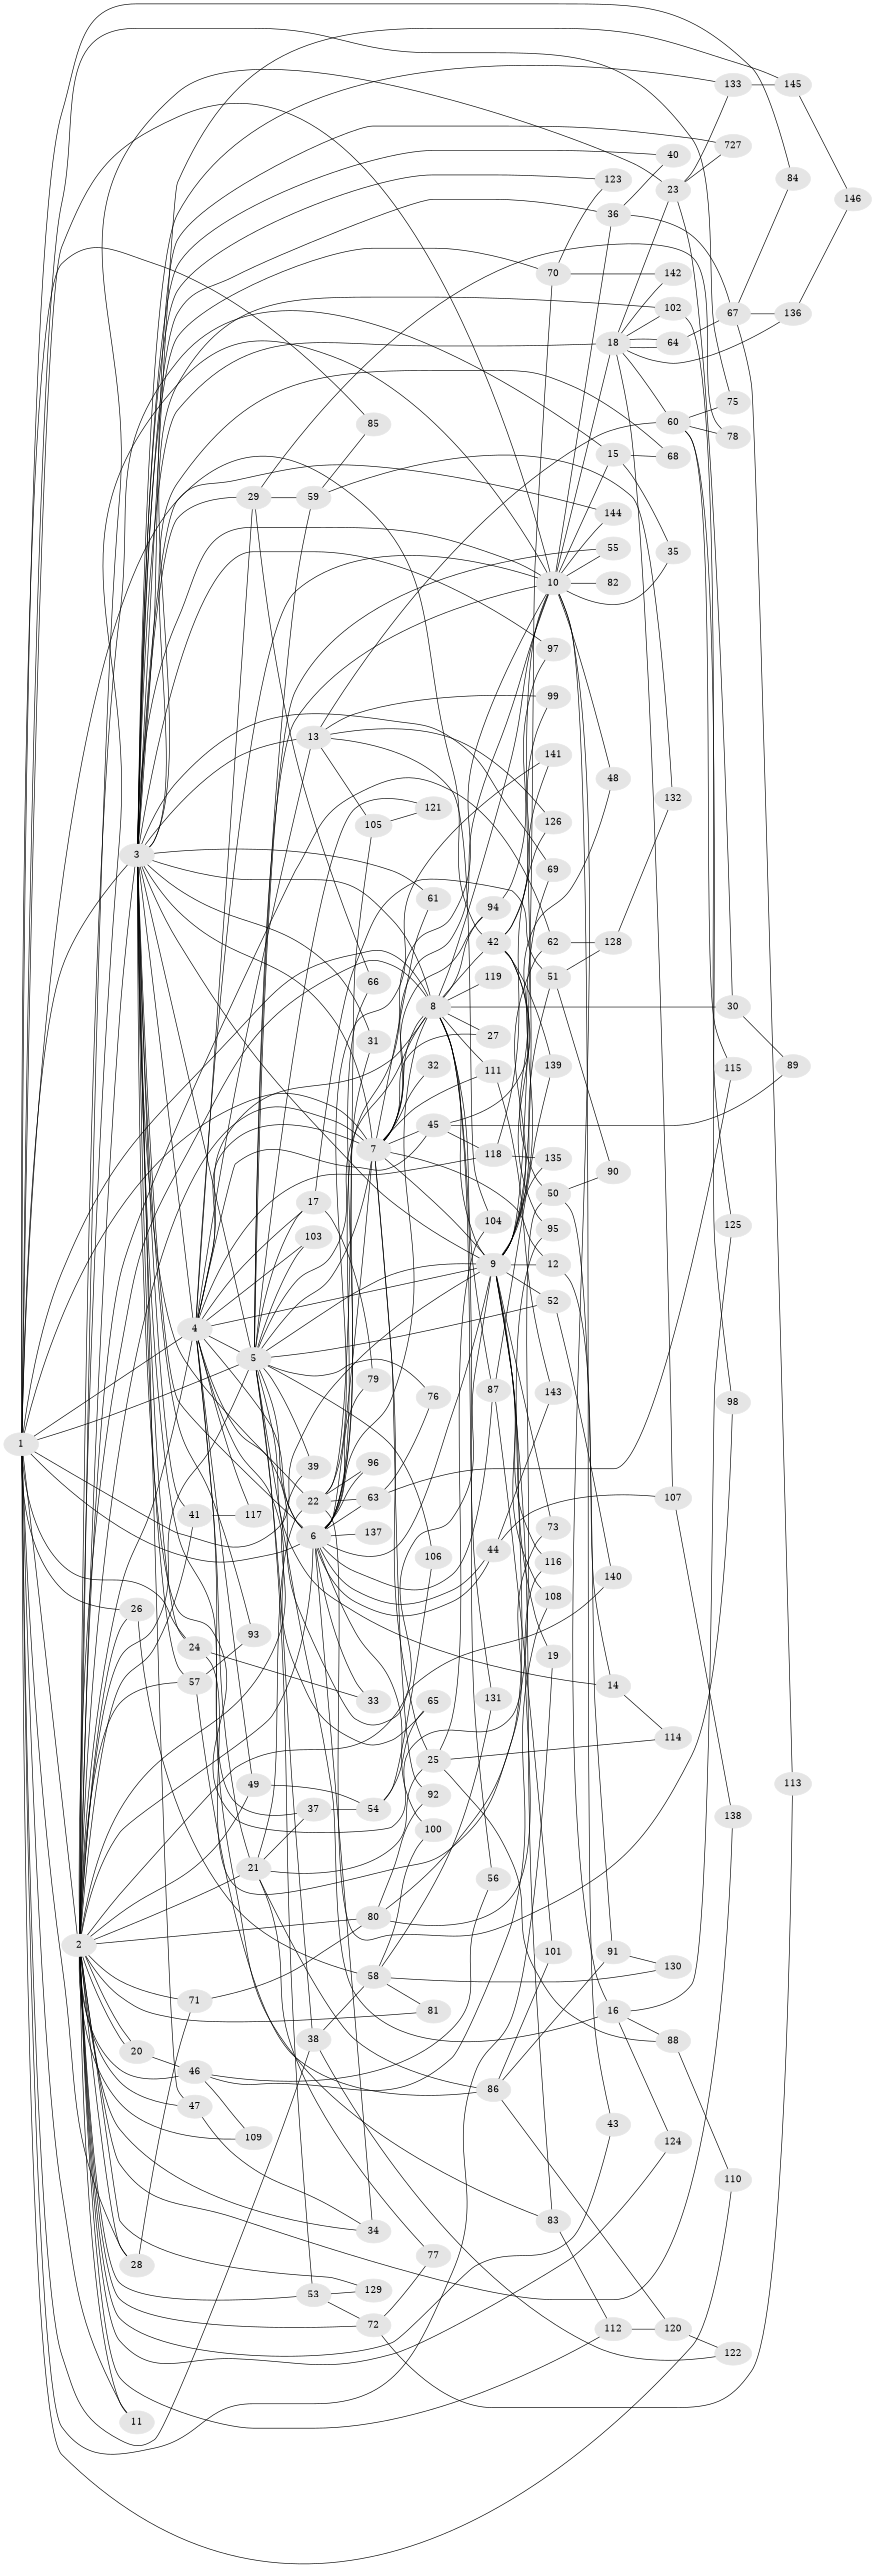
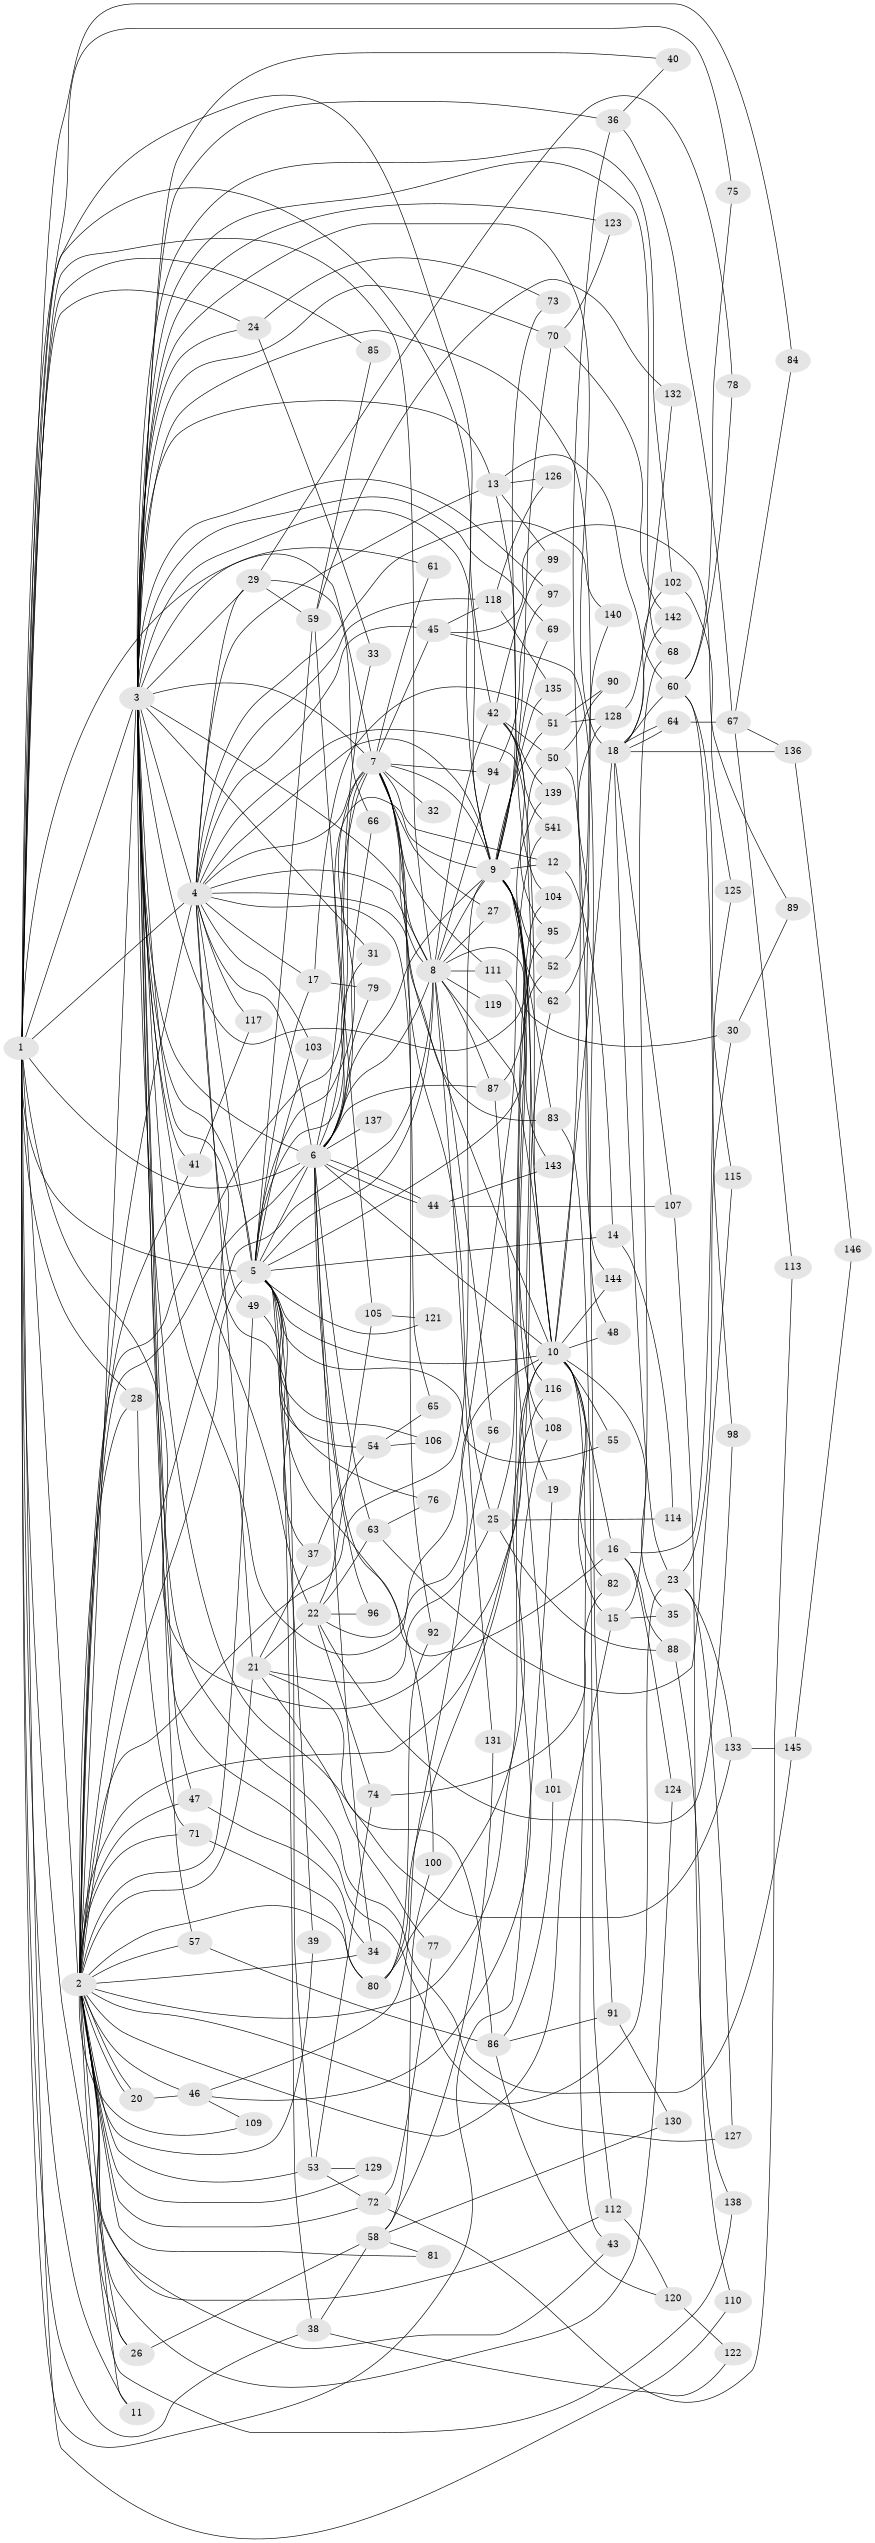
node "727": label "727" -> "127"
node "141": label "141" -> "541"
edge "13" -- "105": now "59" -- "105"
node "93": removed
node "74": added
